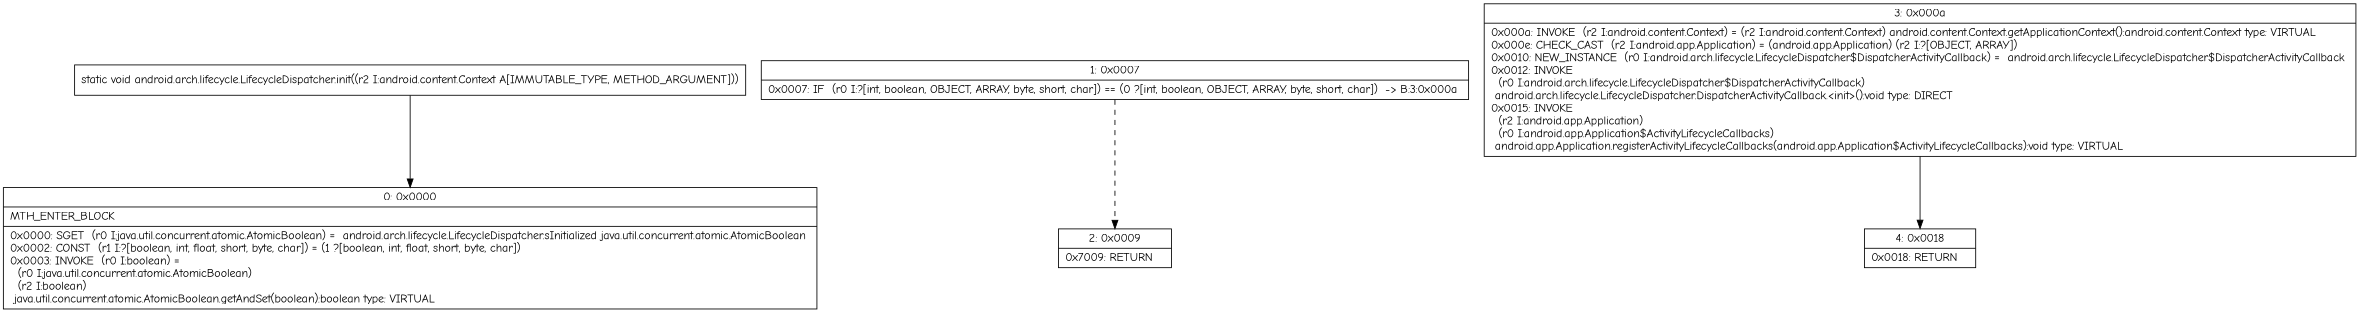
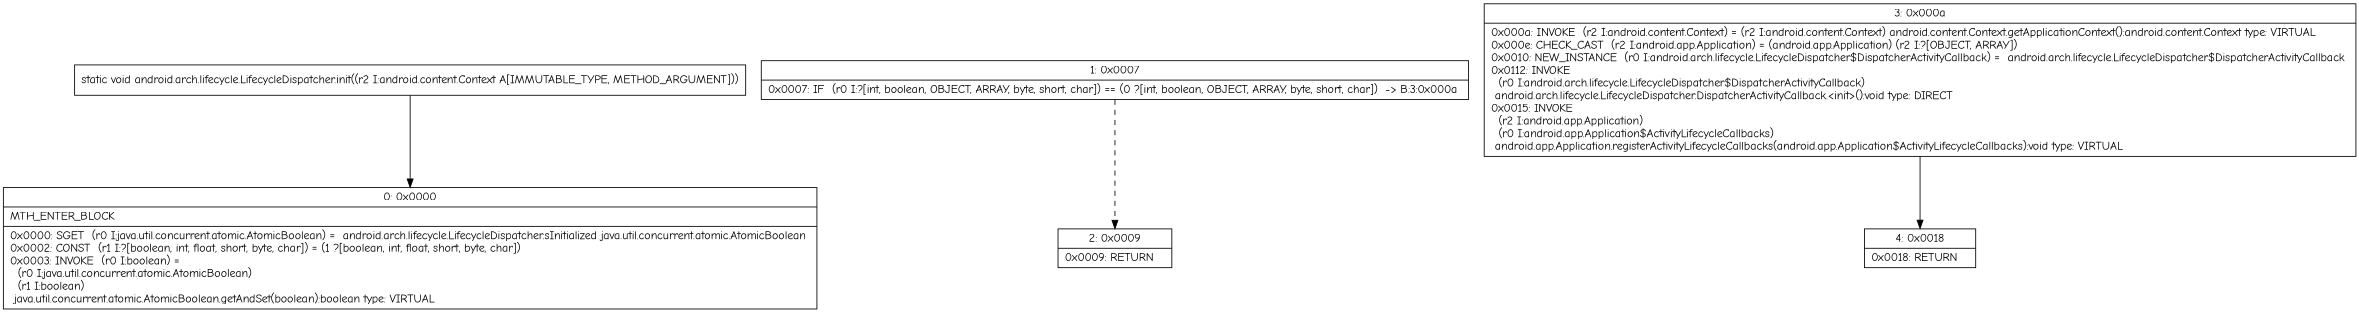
node "3: 0x000a": text "0x0012: INVOKE" -> "0x0112: INVOKE"
node "2: 0x0009": text "0x7009: RETURN" -> "0x0009: RETURN"
node "0: 0x0000": text "(r2 I:boolean)" -> "(r1 I:boolean)"
